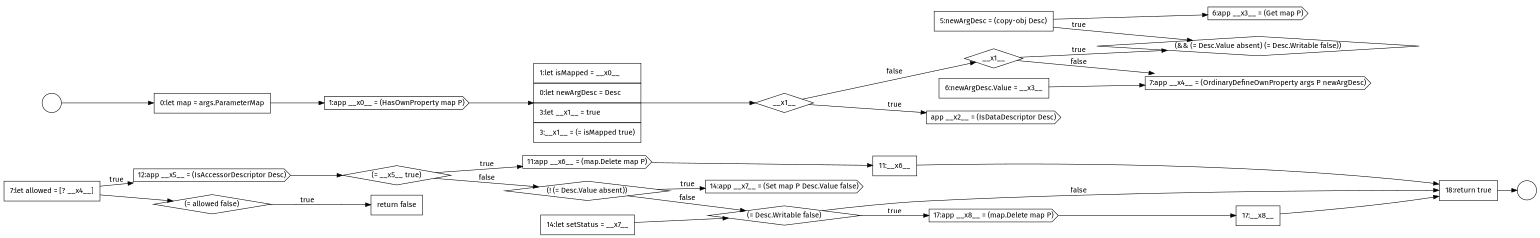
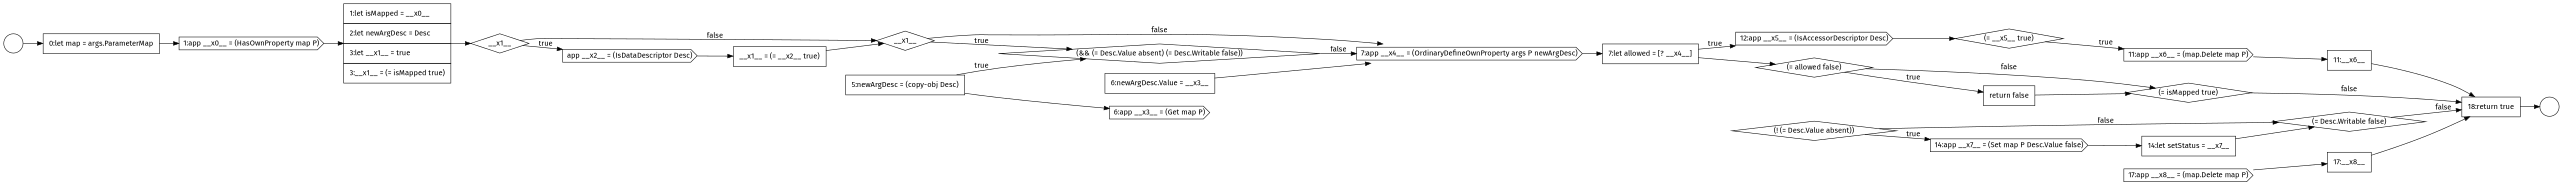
edge "(&& (= Desc.Value absent) (= Desc.Writable false))" -> "7:app __x4__ = (OrdinaryDefineOwnProperty args P newArgDesc)": added, label "false"
edge "7:app __x4__ = (OrdinaryDefineOwnProperty args P newArgDesc)" -> "7:let allowed = [? __x4__]": added
node "__x1__ = (= __x2__ true)": added
node "1:let isMapped = __x0__": text "0:let newArgDesc = Desc" -> "2:let newArgDesc = Desc"
node "(= isMapped true)": added
edge "14:app __x7__ = (Set map P Desc.Value false)" -> "14:let setStatus = __x7__": added
edge "(= __x5__ true)" -> "(! (= Desc.Value absent))": removed, label "false"
edge "(= Desc.Writable false)" -> "17:app __x8__ = (map.Delete map P)": removed, label "true"
